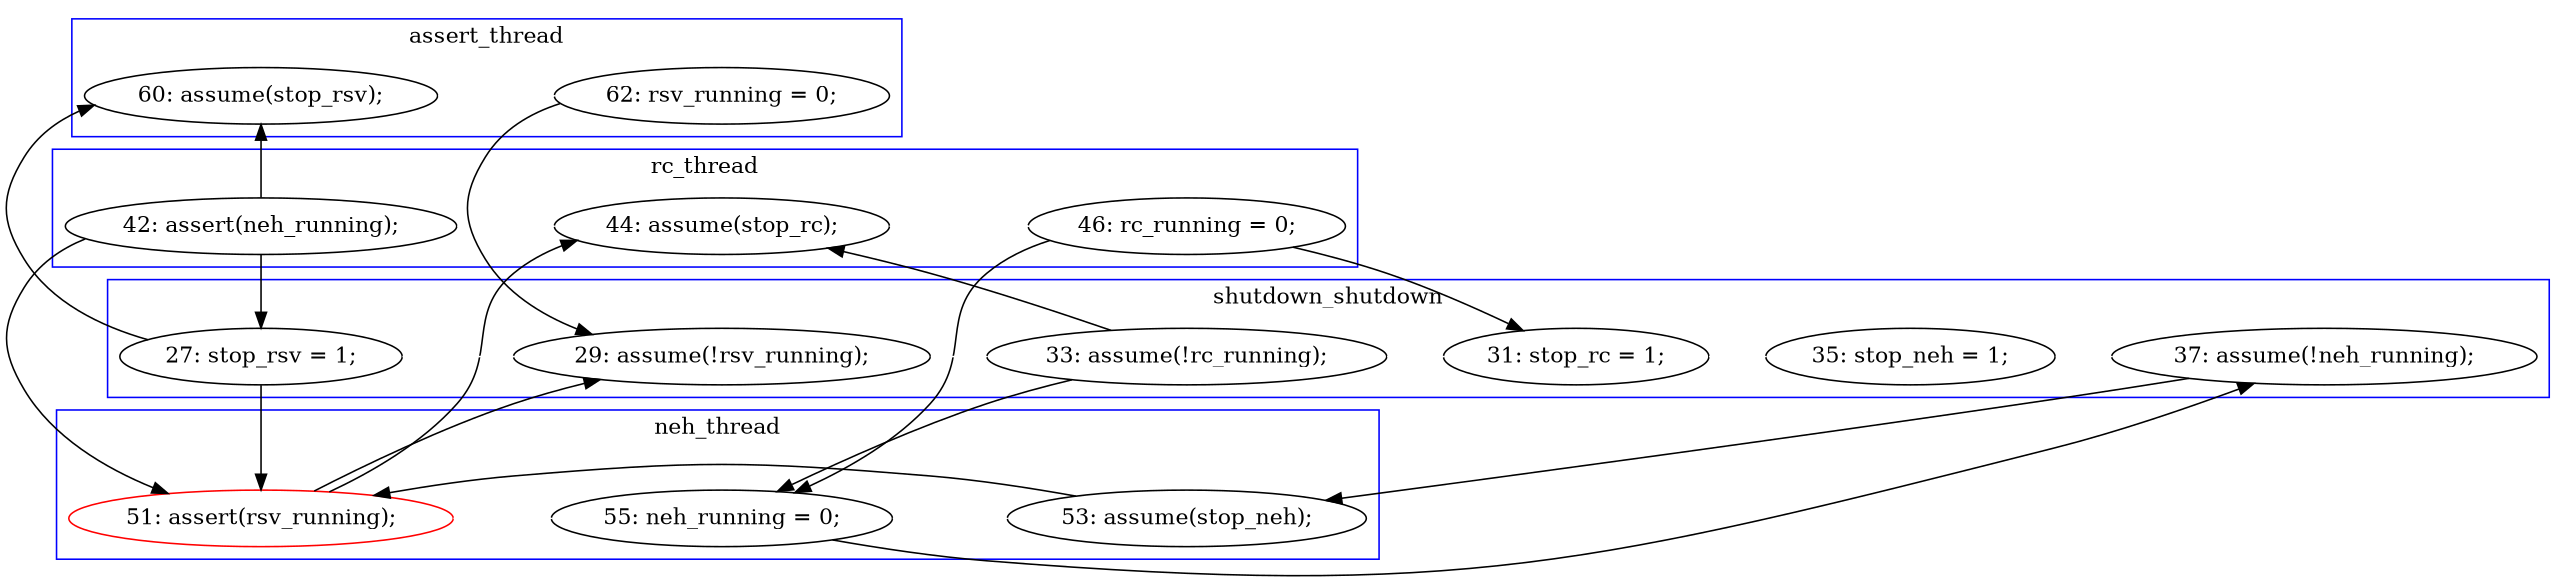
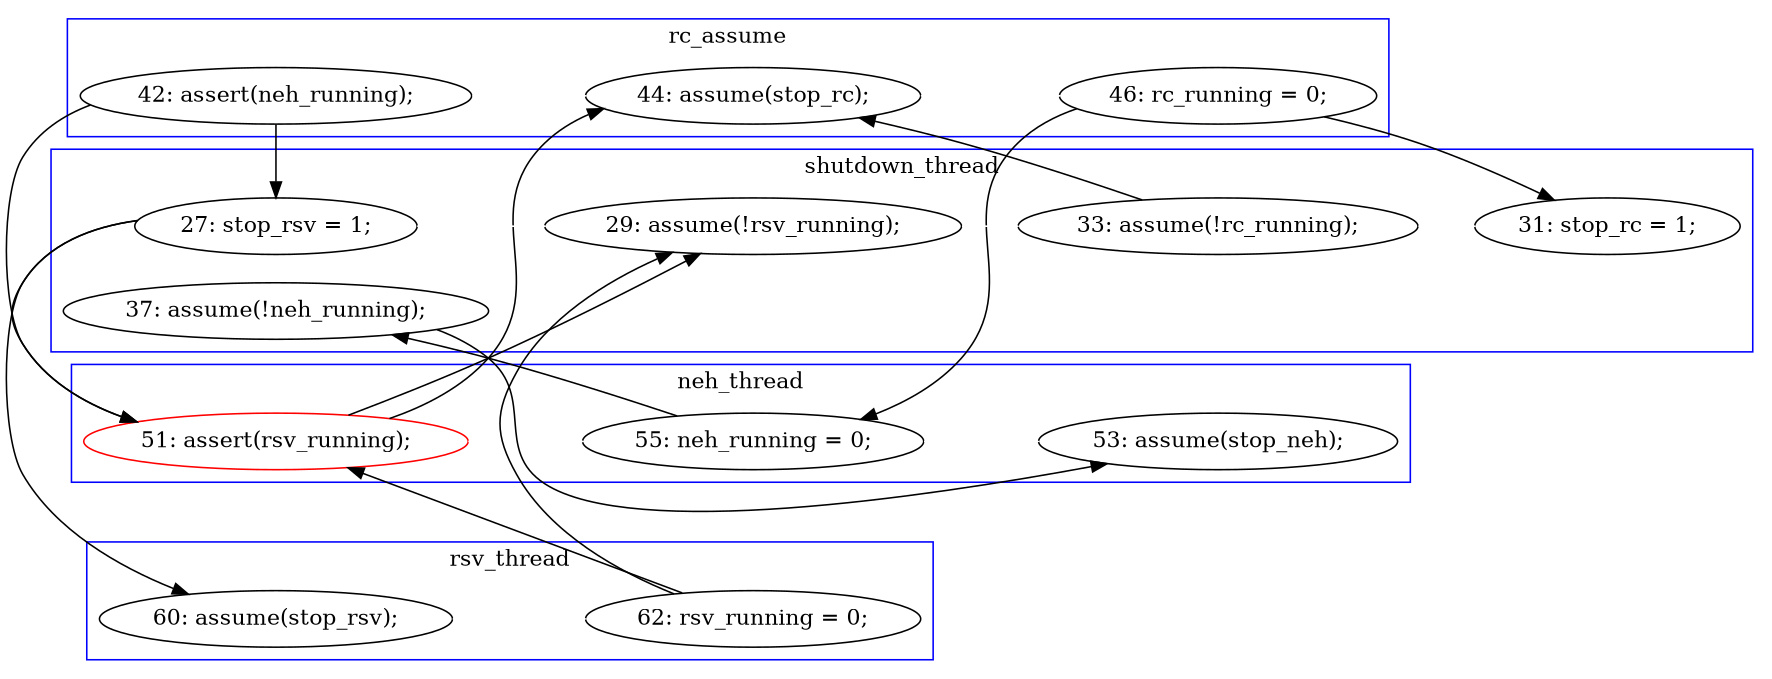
cluster "assert_thread": label "assert_thread" -> "rsv_thread"
cluster "rc_thread": label "rc_thread" -> "rc_assume"
edge "42: assert(neh_running);" -> "60: assume(stop_rsv);": removed
cluster "shutdown_shutdown": label "shutdown_shutdown" -> "shutdown_thread"
node "35: stop_neh = 1;": removed
edge "33: assume(!rc_running);" -> "55: neh_running = 0;": removed
edge "53: assume(stop_neh);" -> "51: assert(rsv_running);": now "62: rsv_running = 0;" -> "51: assert(rsv_running);"
